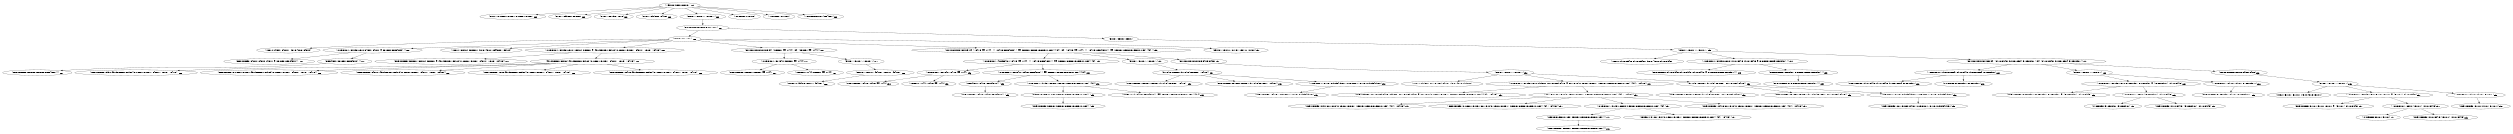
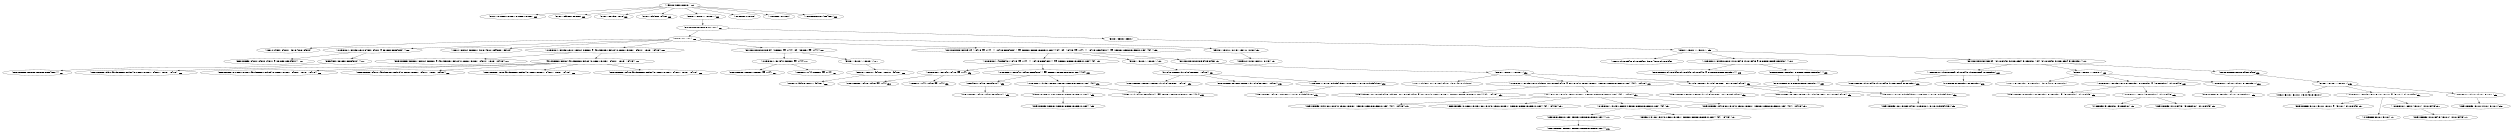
node "(LITERAL,true,return true;)": added
node "(LOCAL,Exception exception: java.lang.Exception)": added
edge "(<operator>.cast,(Error) throwable)" -> "(TYPE_REF,Error,Error)": now "(<operator>.assignment,Error error = (Error) throwable)" -> "(TYPE_REF,Error,Error)"
node "(IDENTIFIER,throwable,(Error) throwable)": text "206" -> "204"
